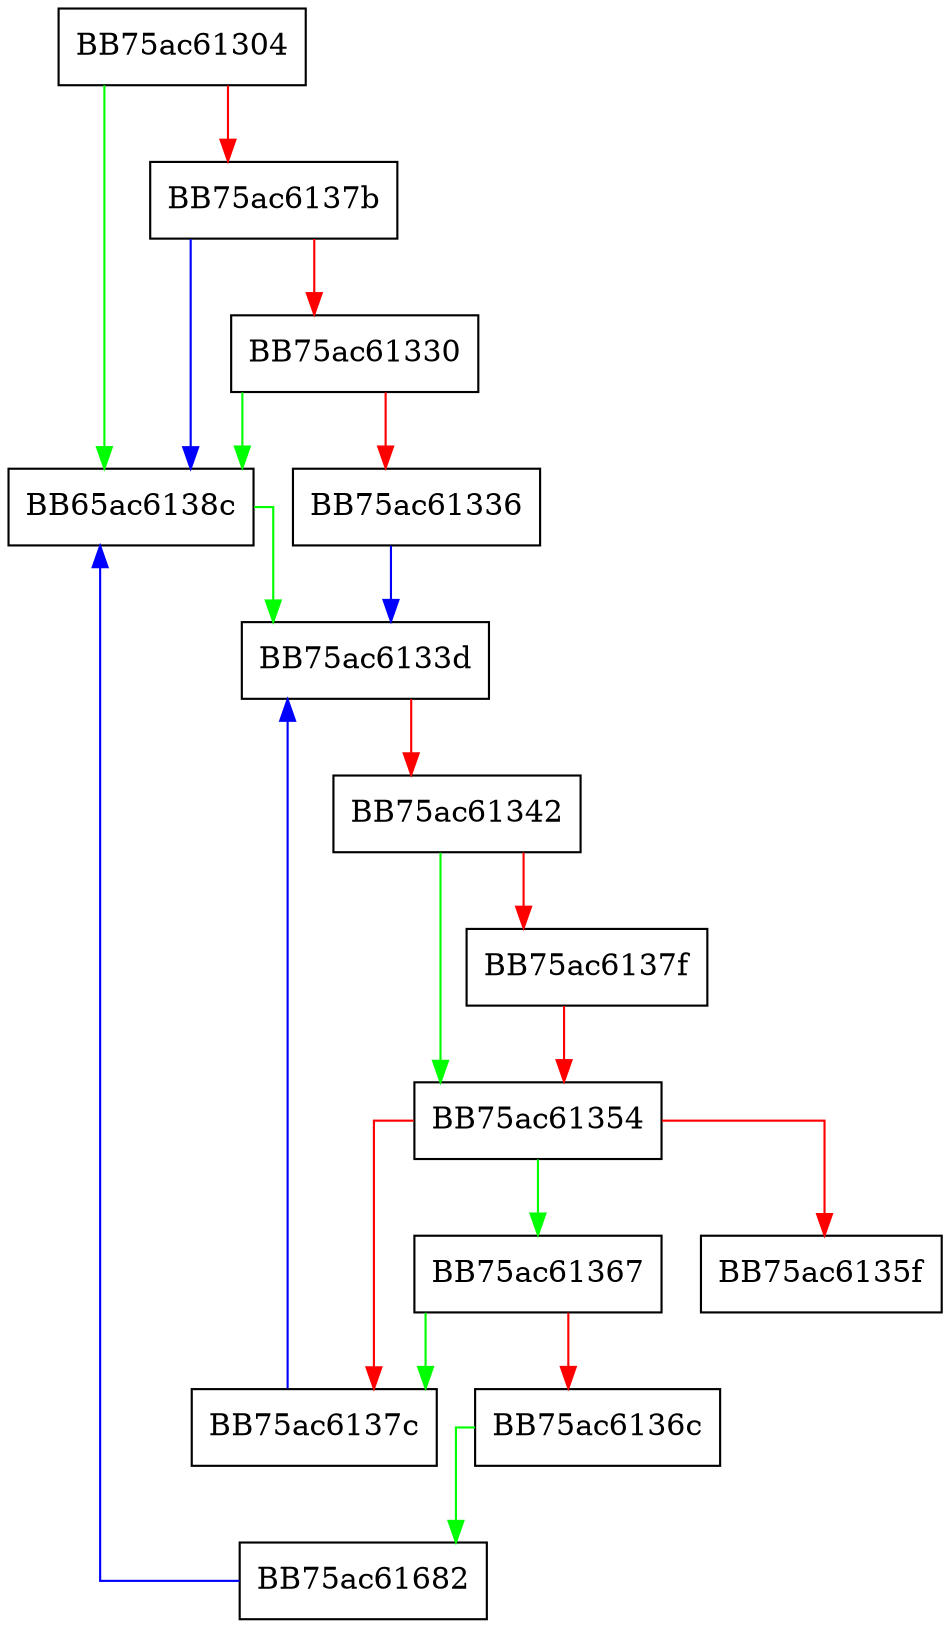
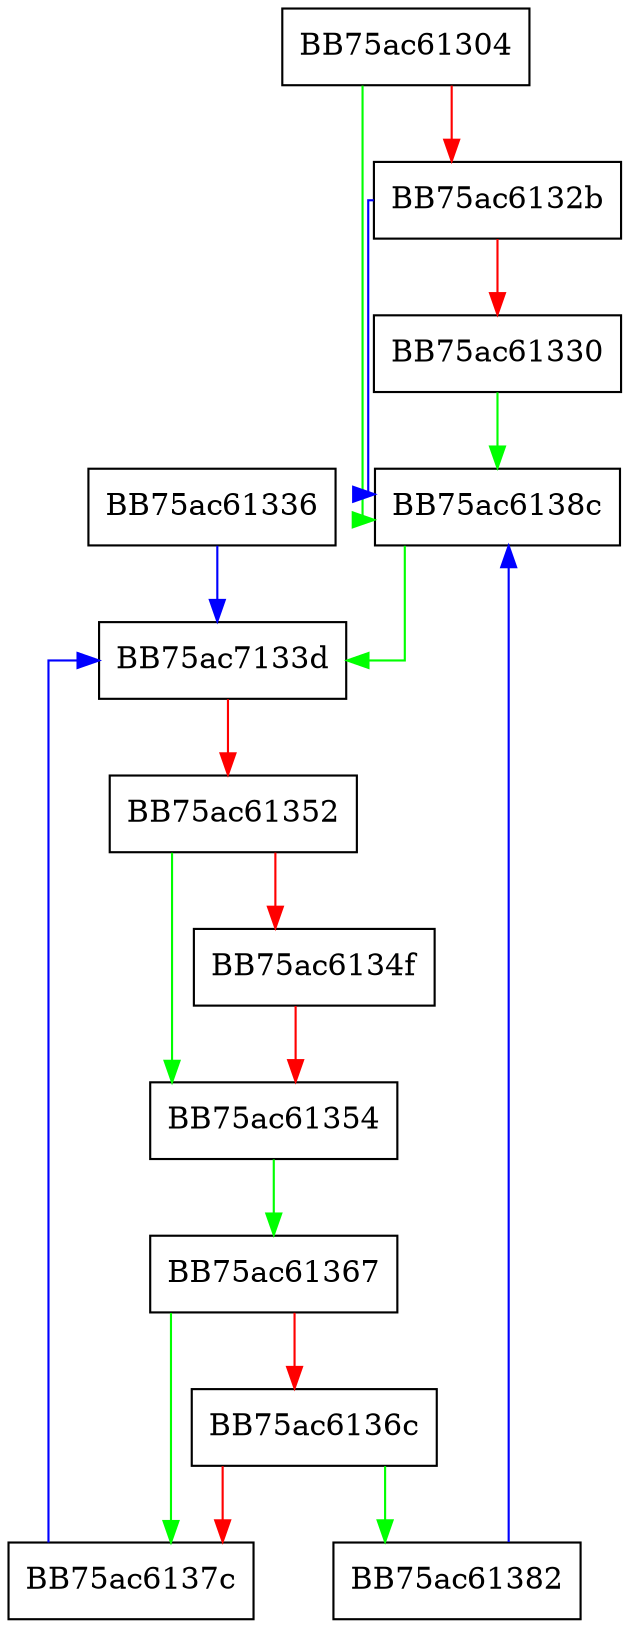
node "BB75ac6137b": label "BB75ac6137b" -> "BB75ac6132b"
edge "BB75ac61330" -> "BB75ac61336": removed
node "BB65ac6138c": label "BB65ac6138c" -> "BB75ac6138c"
node "BB75ac6133d": label "BB75ac6133d" -> "BB75ac7133d"
node "BB75ac61342": label "BB75ac61342" -> "BB75ac61352"
node "BB75ac6137f": label "BB75ac6137f" -> "BB75ac6134f"
edge "BB75ac61354" -> "BB75ac6137c": now "BB75ac6136c" -> "BB75ac6137c"
node "BB75ac6135f": removed
node "BB75ac61682": label "BB75ac61682" -> "BB75ac61382"
